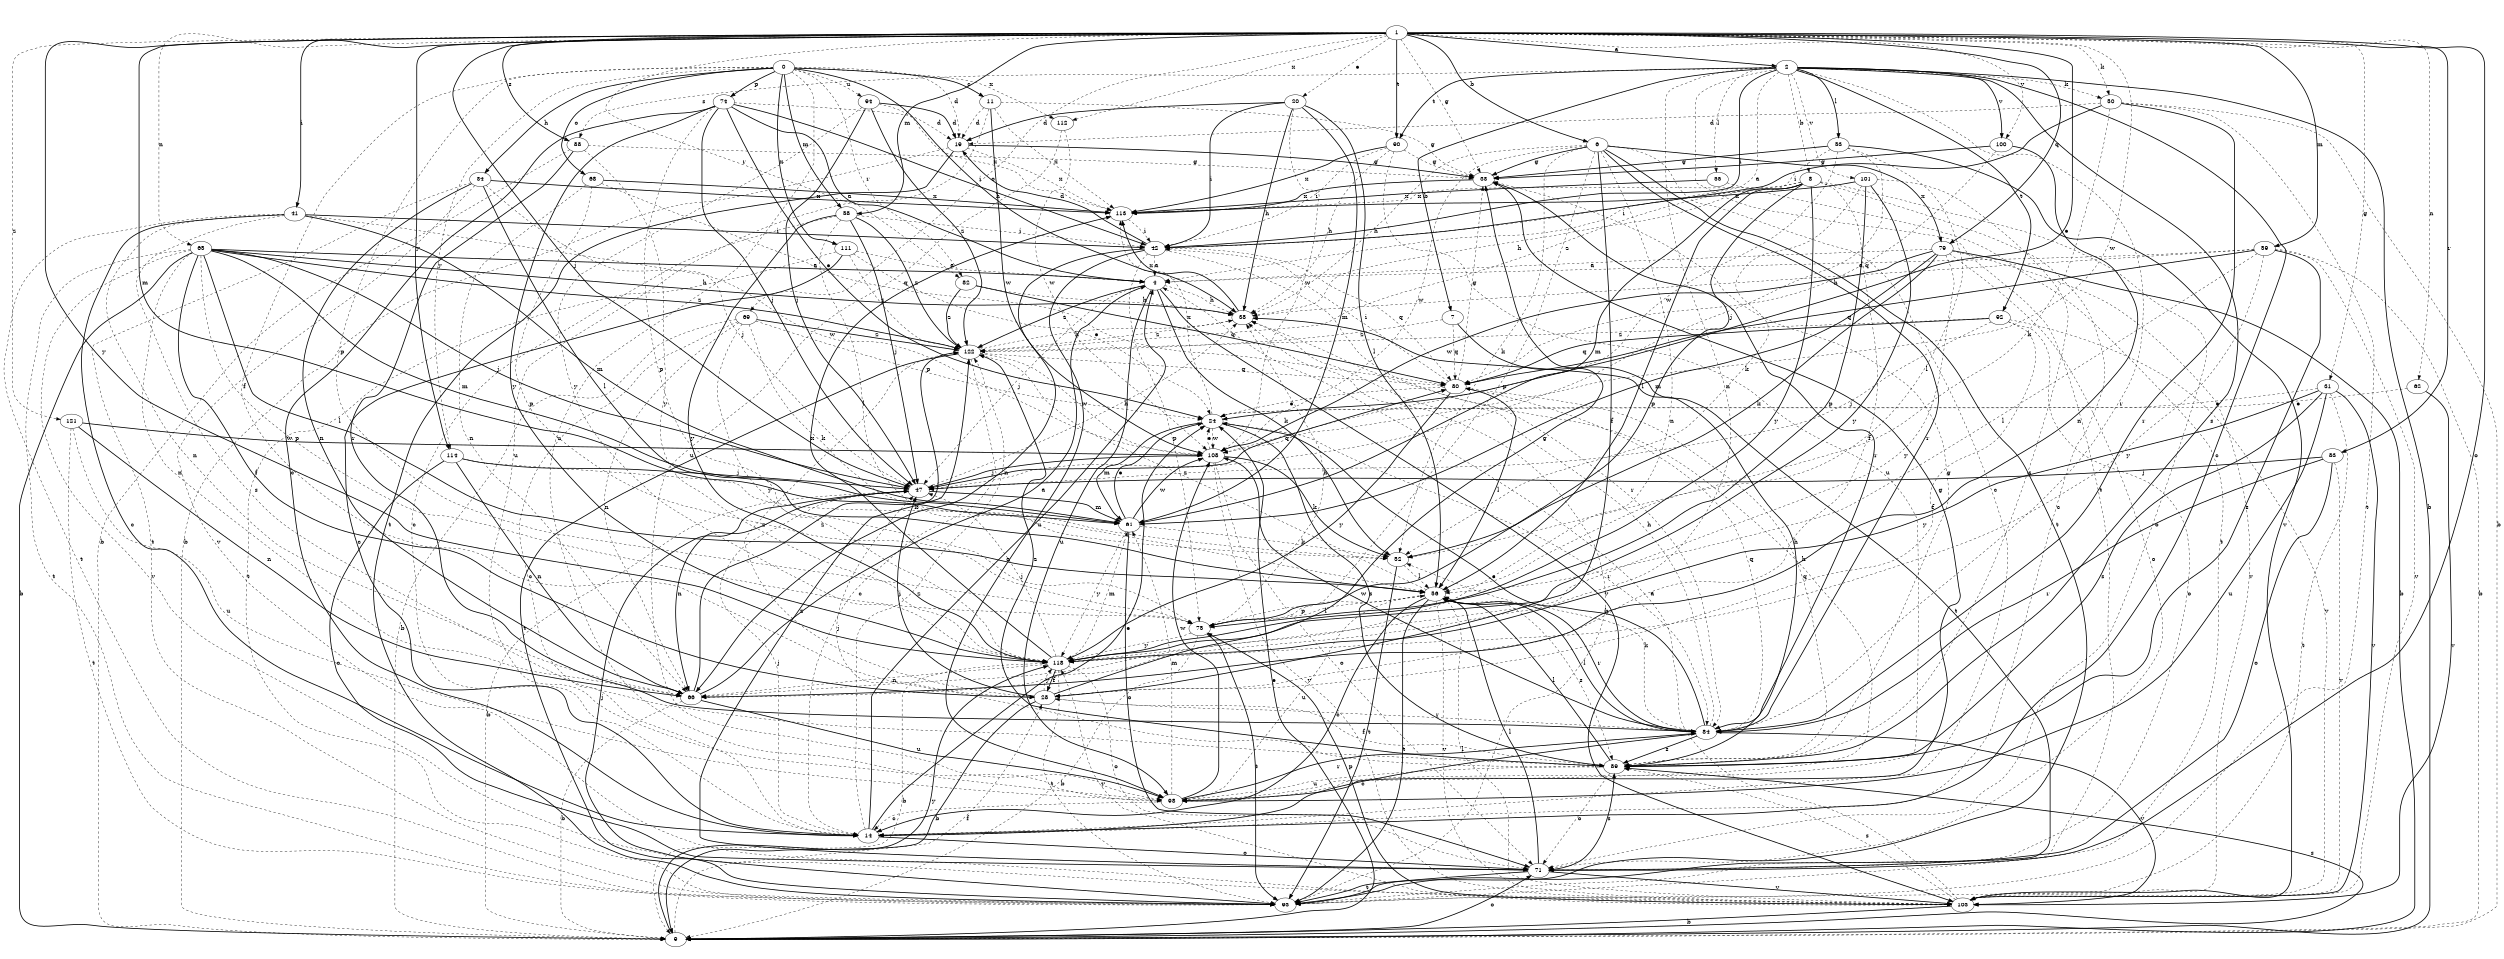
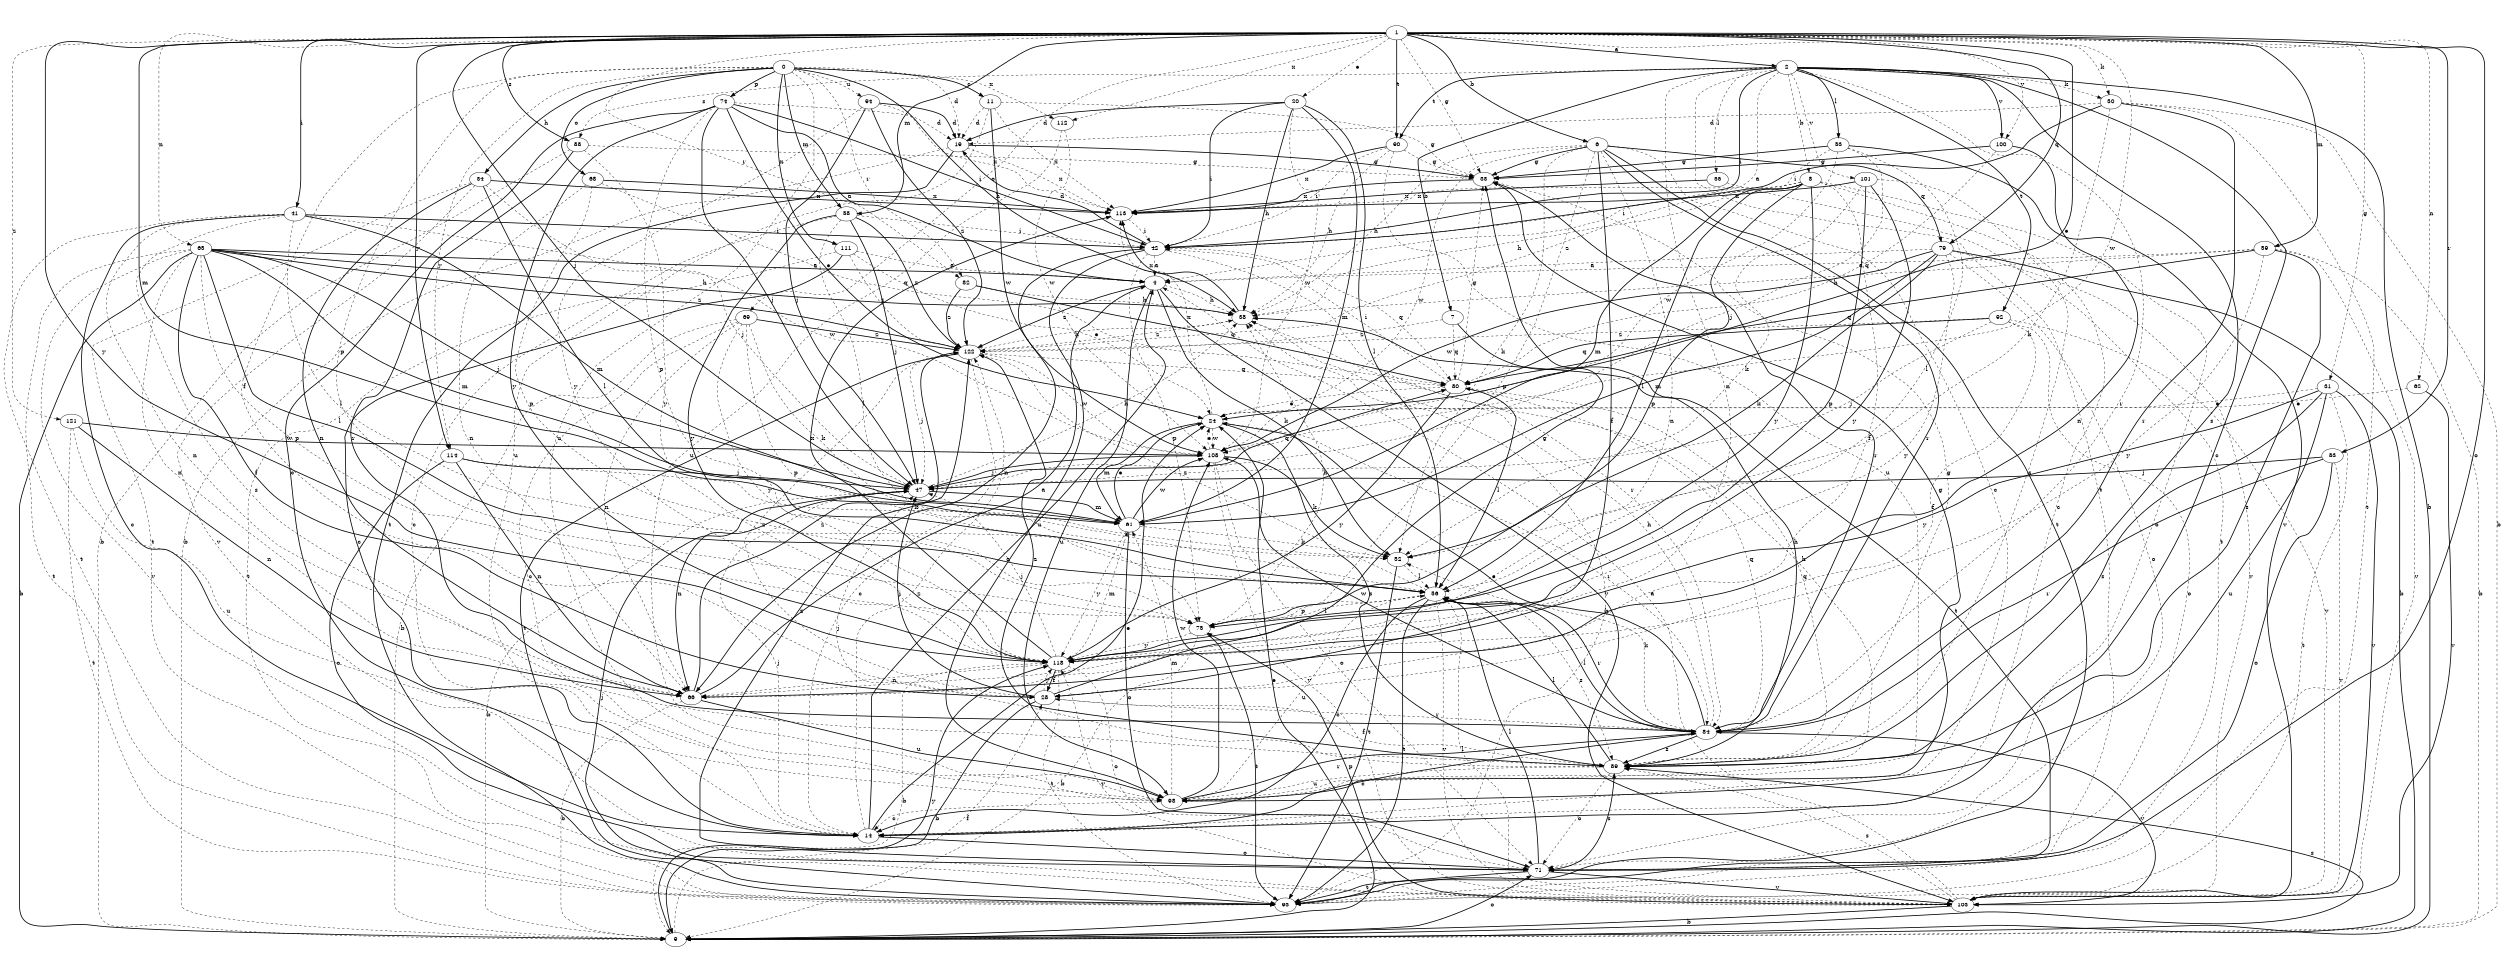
edge "6" -> "79": label "x" -> "q"
edge "4" -> "47": now "122" -> "47"
edge "69" -> "24": now "69" -> "75"
edge "59" -> "56": now "41" -> "56"
